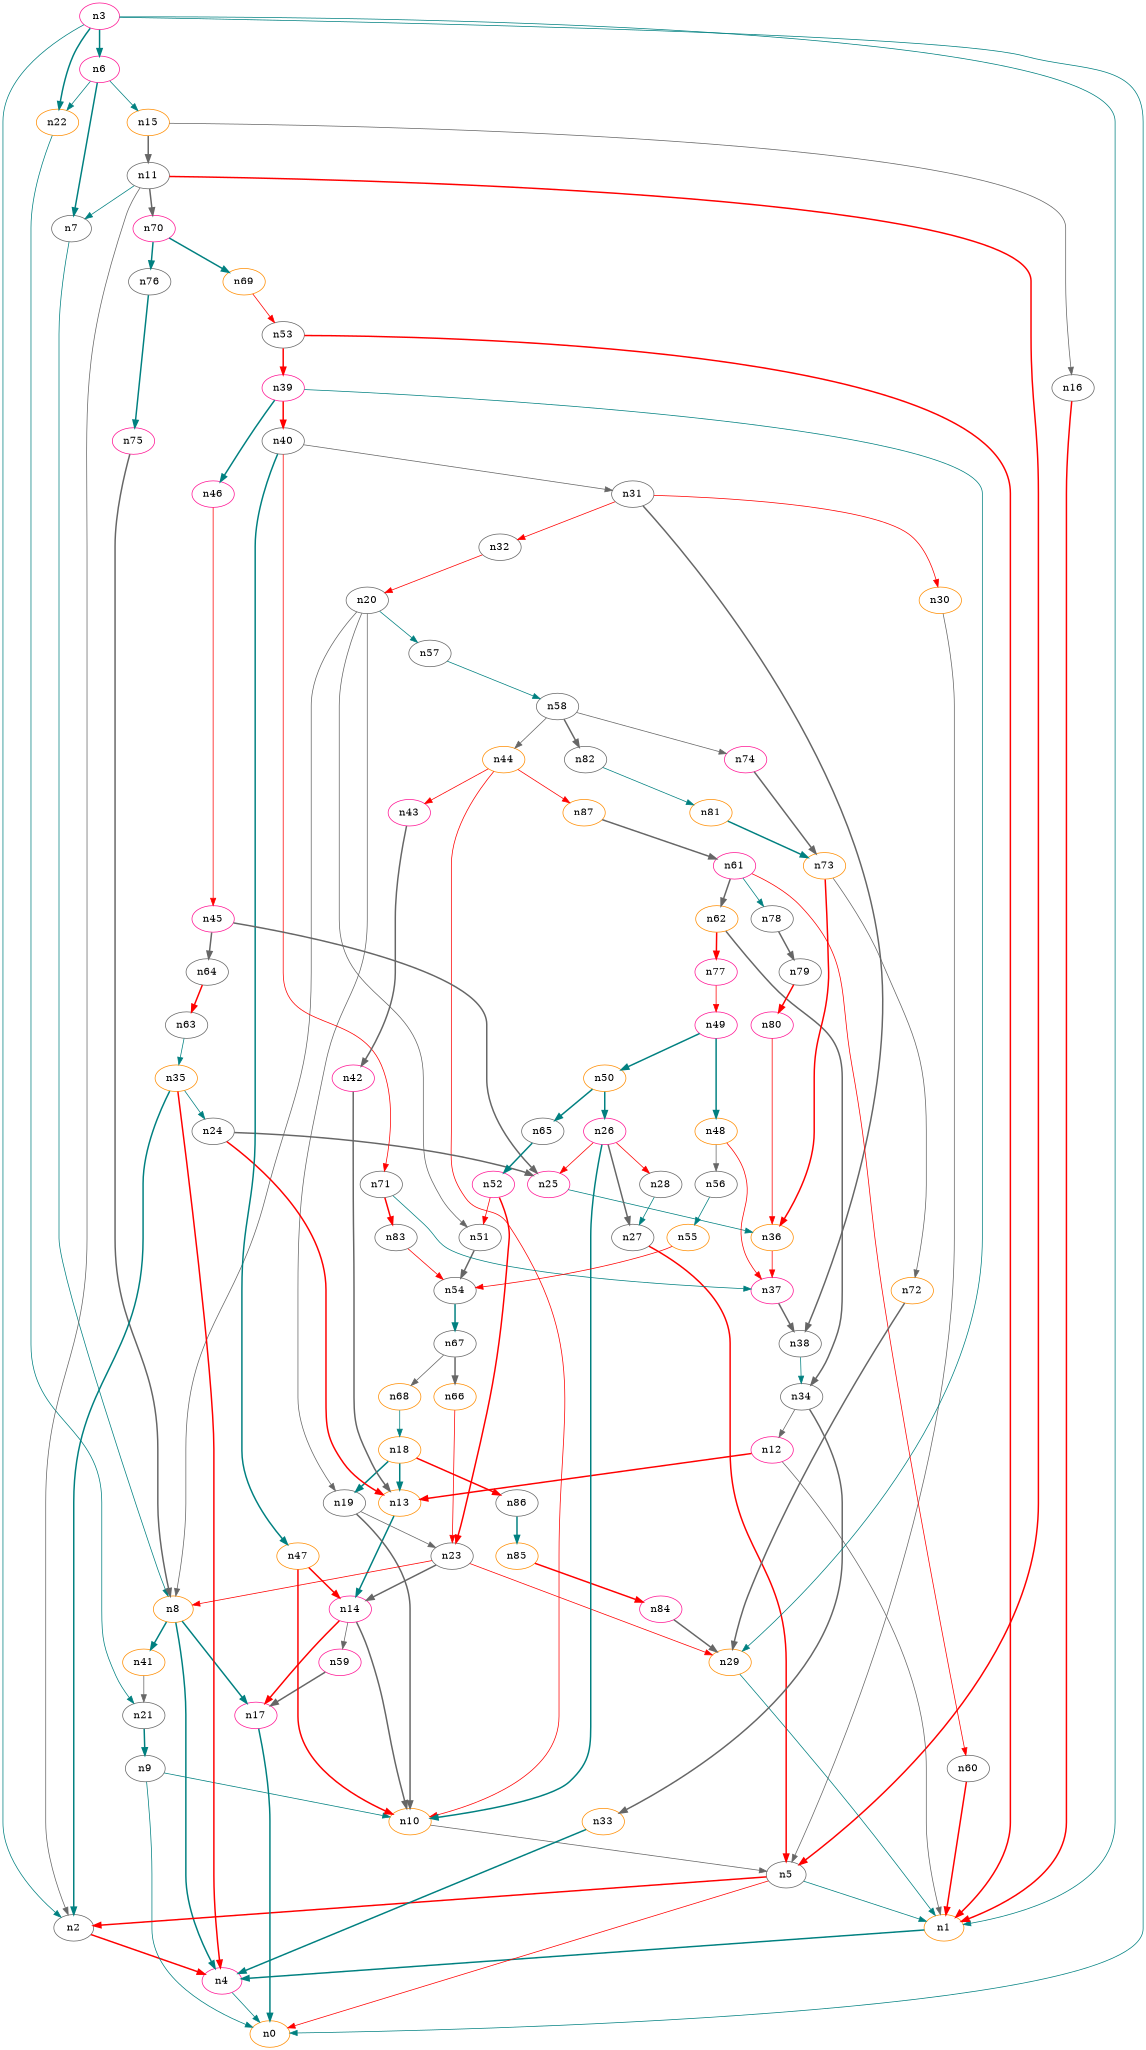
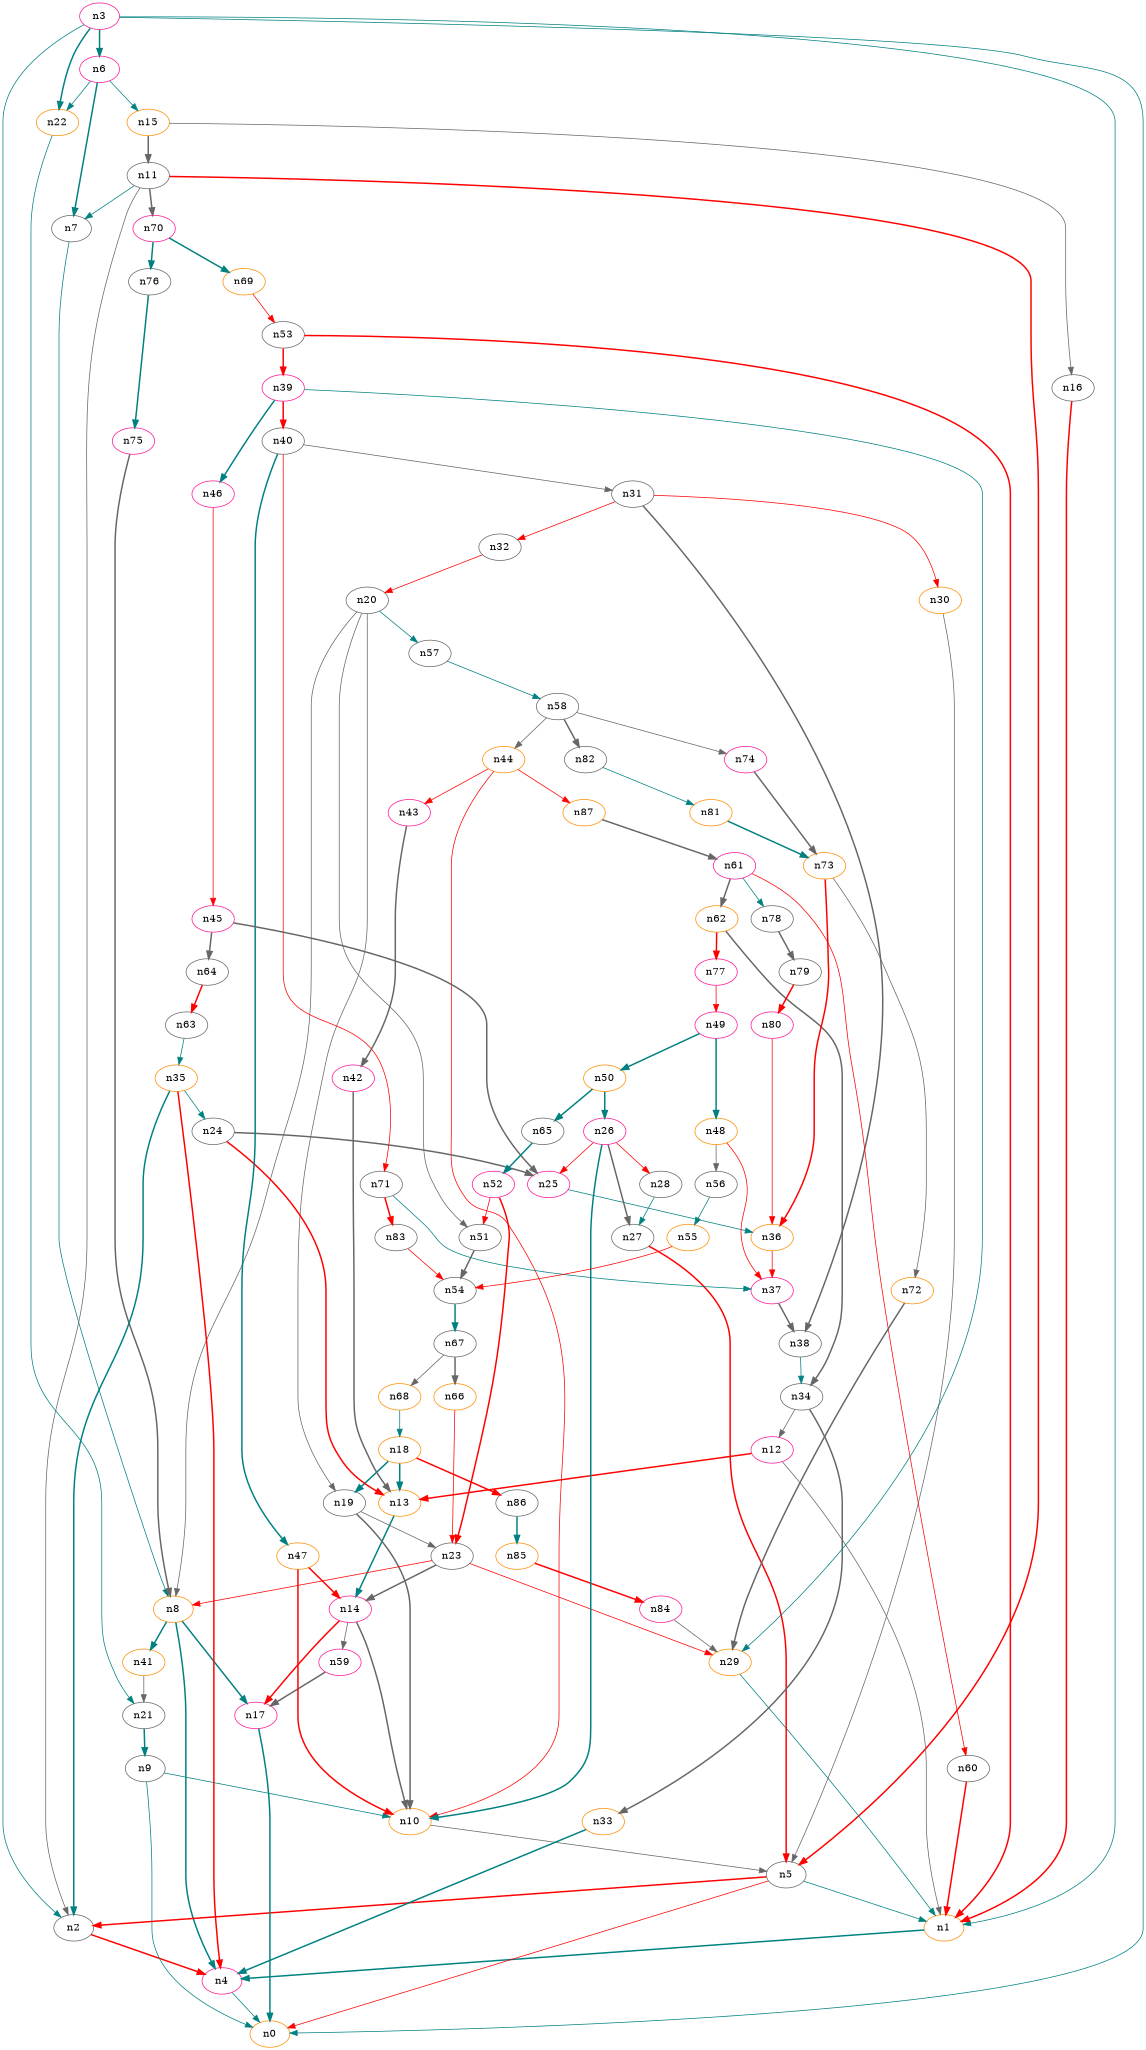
edge "n84" -> "n29": style bold -> solid
